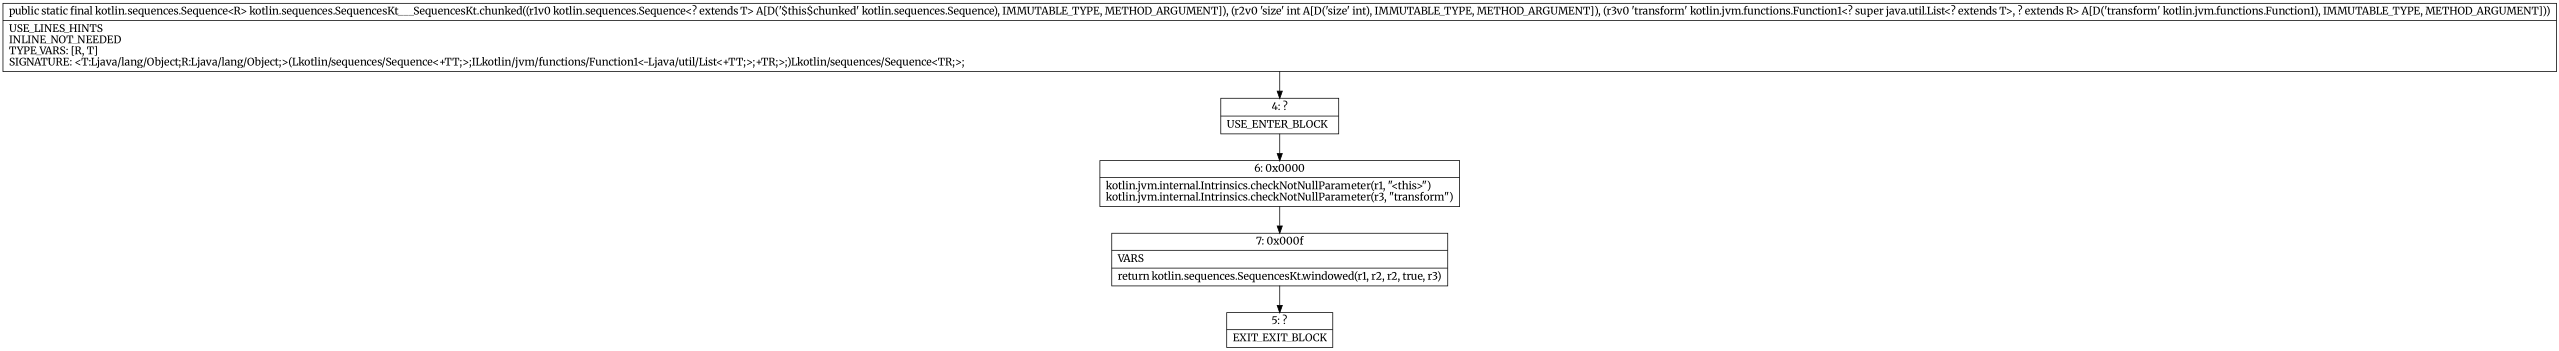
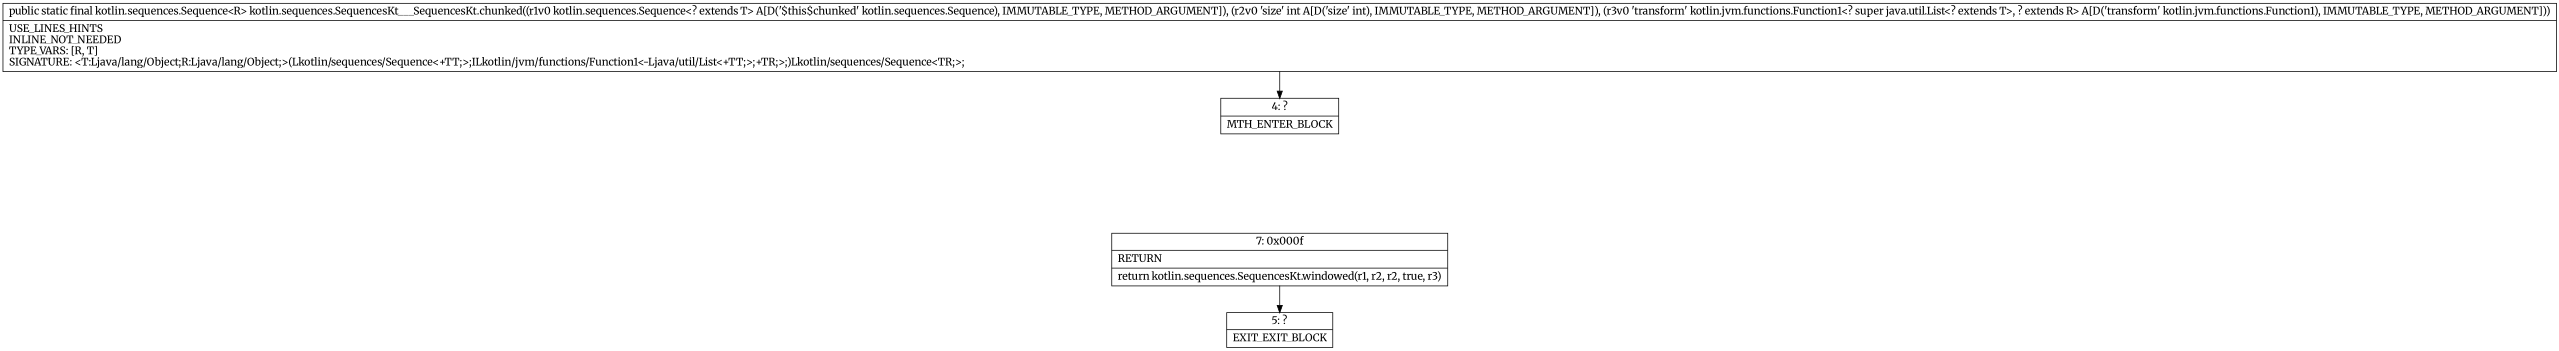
node "4: ?": text "USE_ENTER_BLOCK" -> "MTH_ENTER_BLOCK"
node "6: 0x0000": removed
node "7: 0x000f": text "VARS" -> "RETURN"
